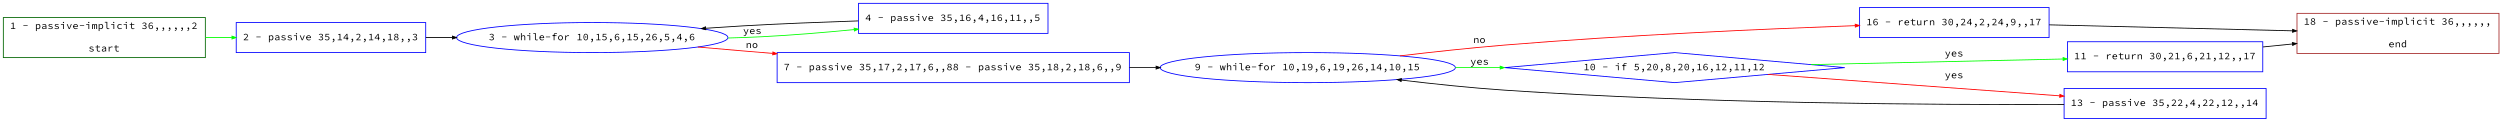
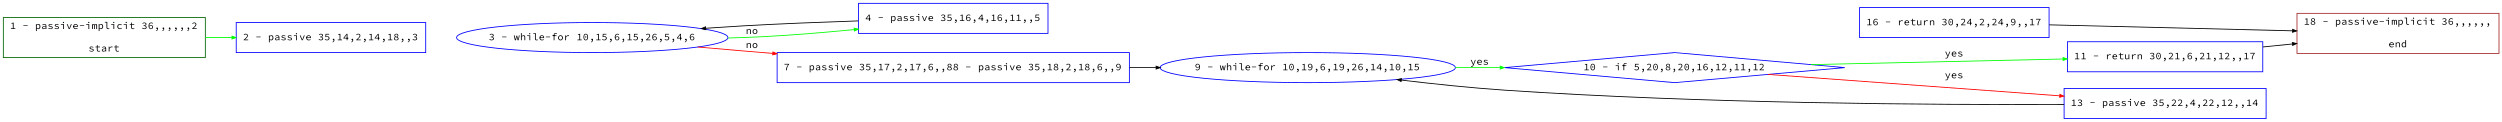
edge "3 - while-for 10,15,6,15,26,5,4,6" -> "4 - passive 35,16,4,16,11,,5": label "yes" -> "no"
edge "9 - while-for 10,19,6,19,26,14,10,15" -> "16 - return 30,24,2,24,9,,17": removed, label "no"
edge "2 - passive 35,14,2,14,18,,3" -> "3 - while-for 10,15,6,15,26,5,4,6": removed
